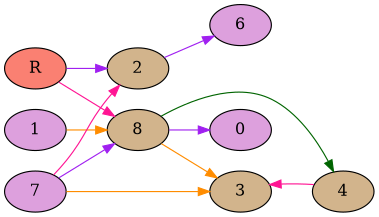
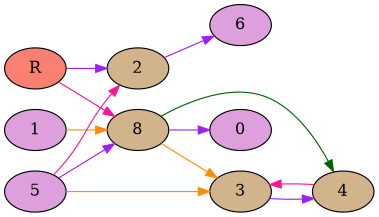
node "7": label "7" -> "5"
edge "3" -> "4": added
